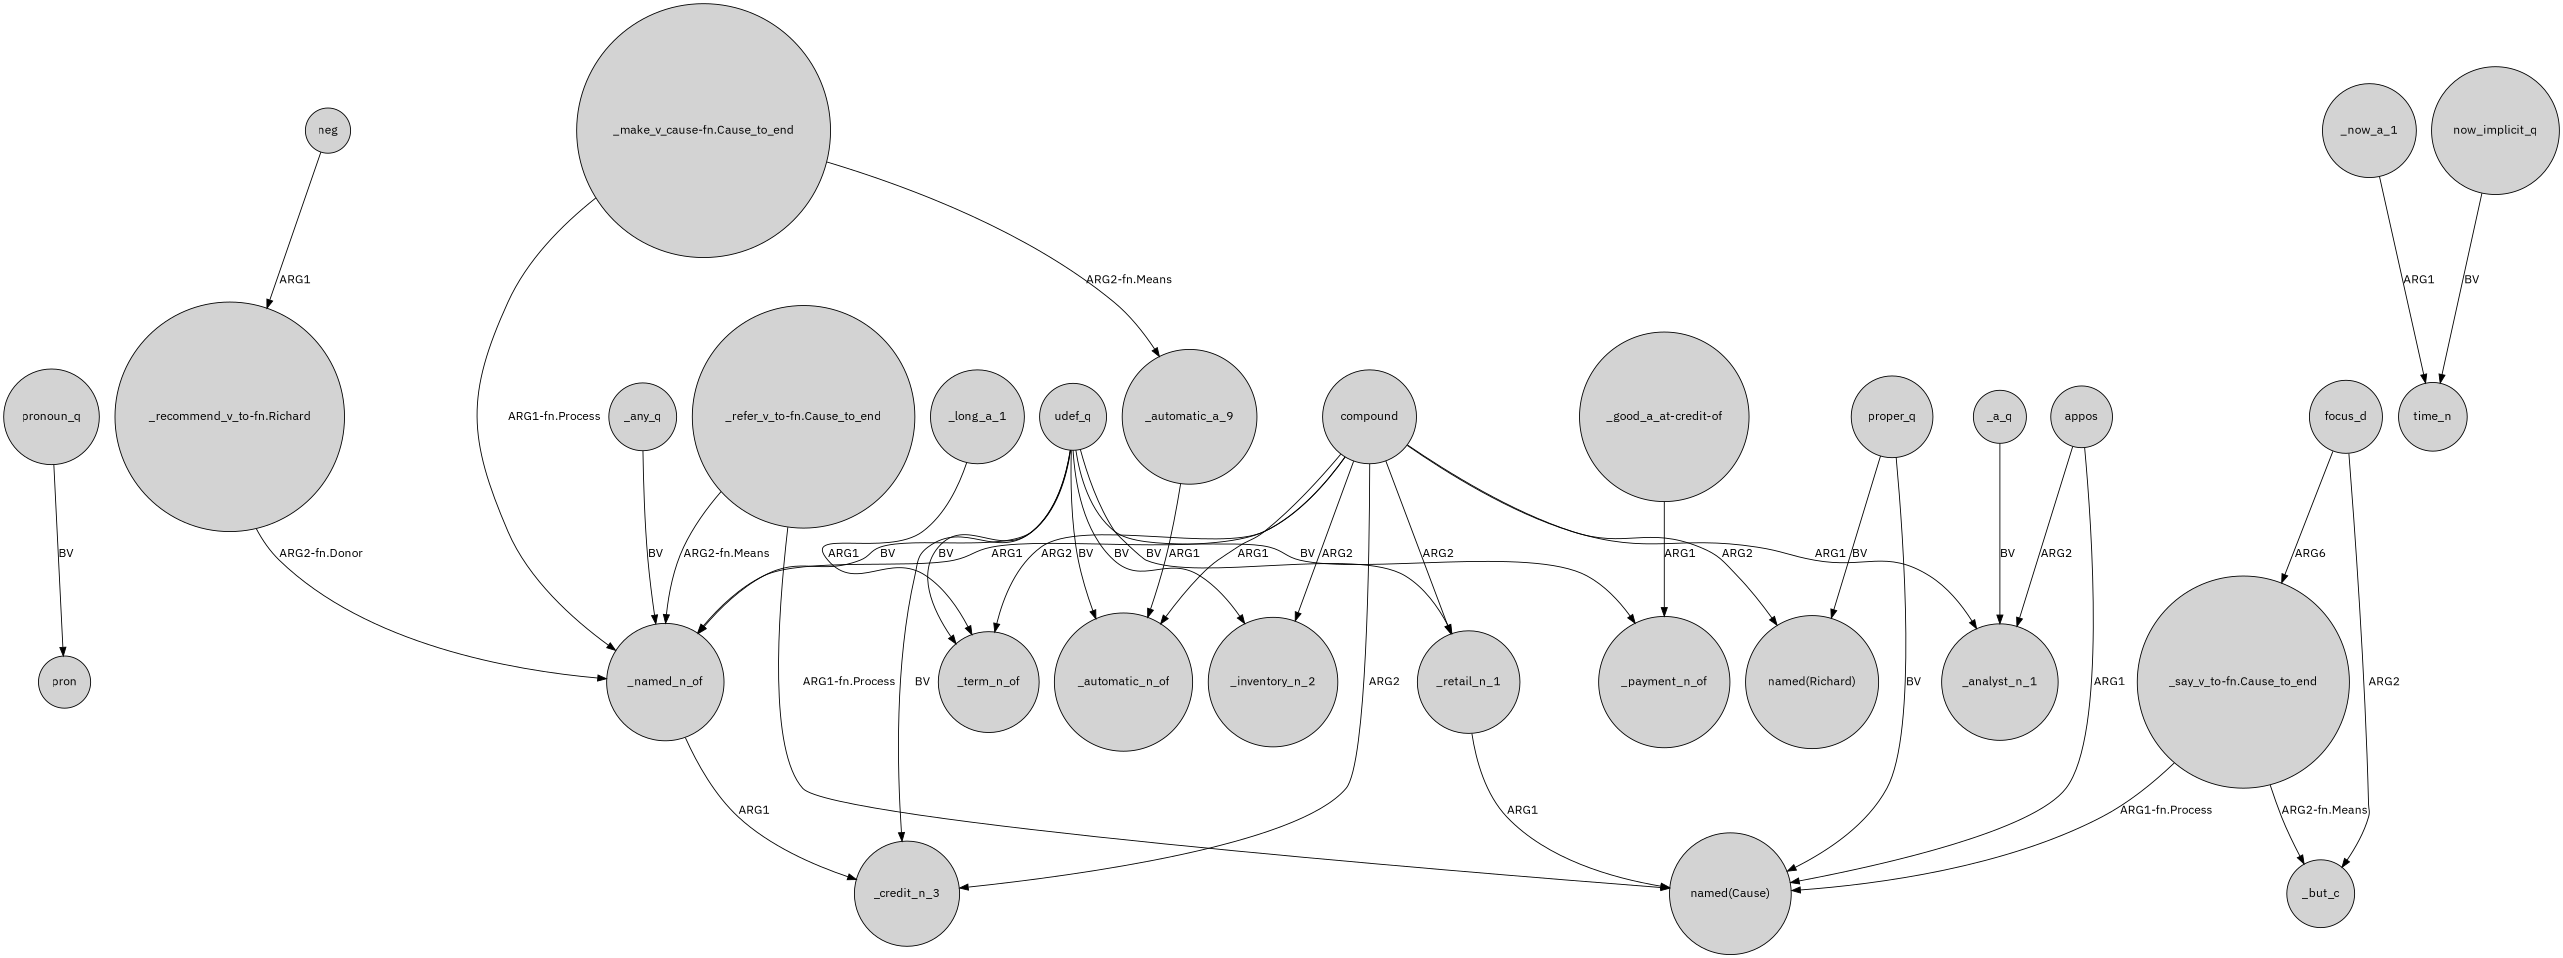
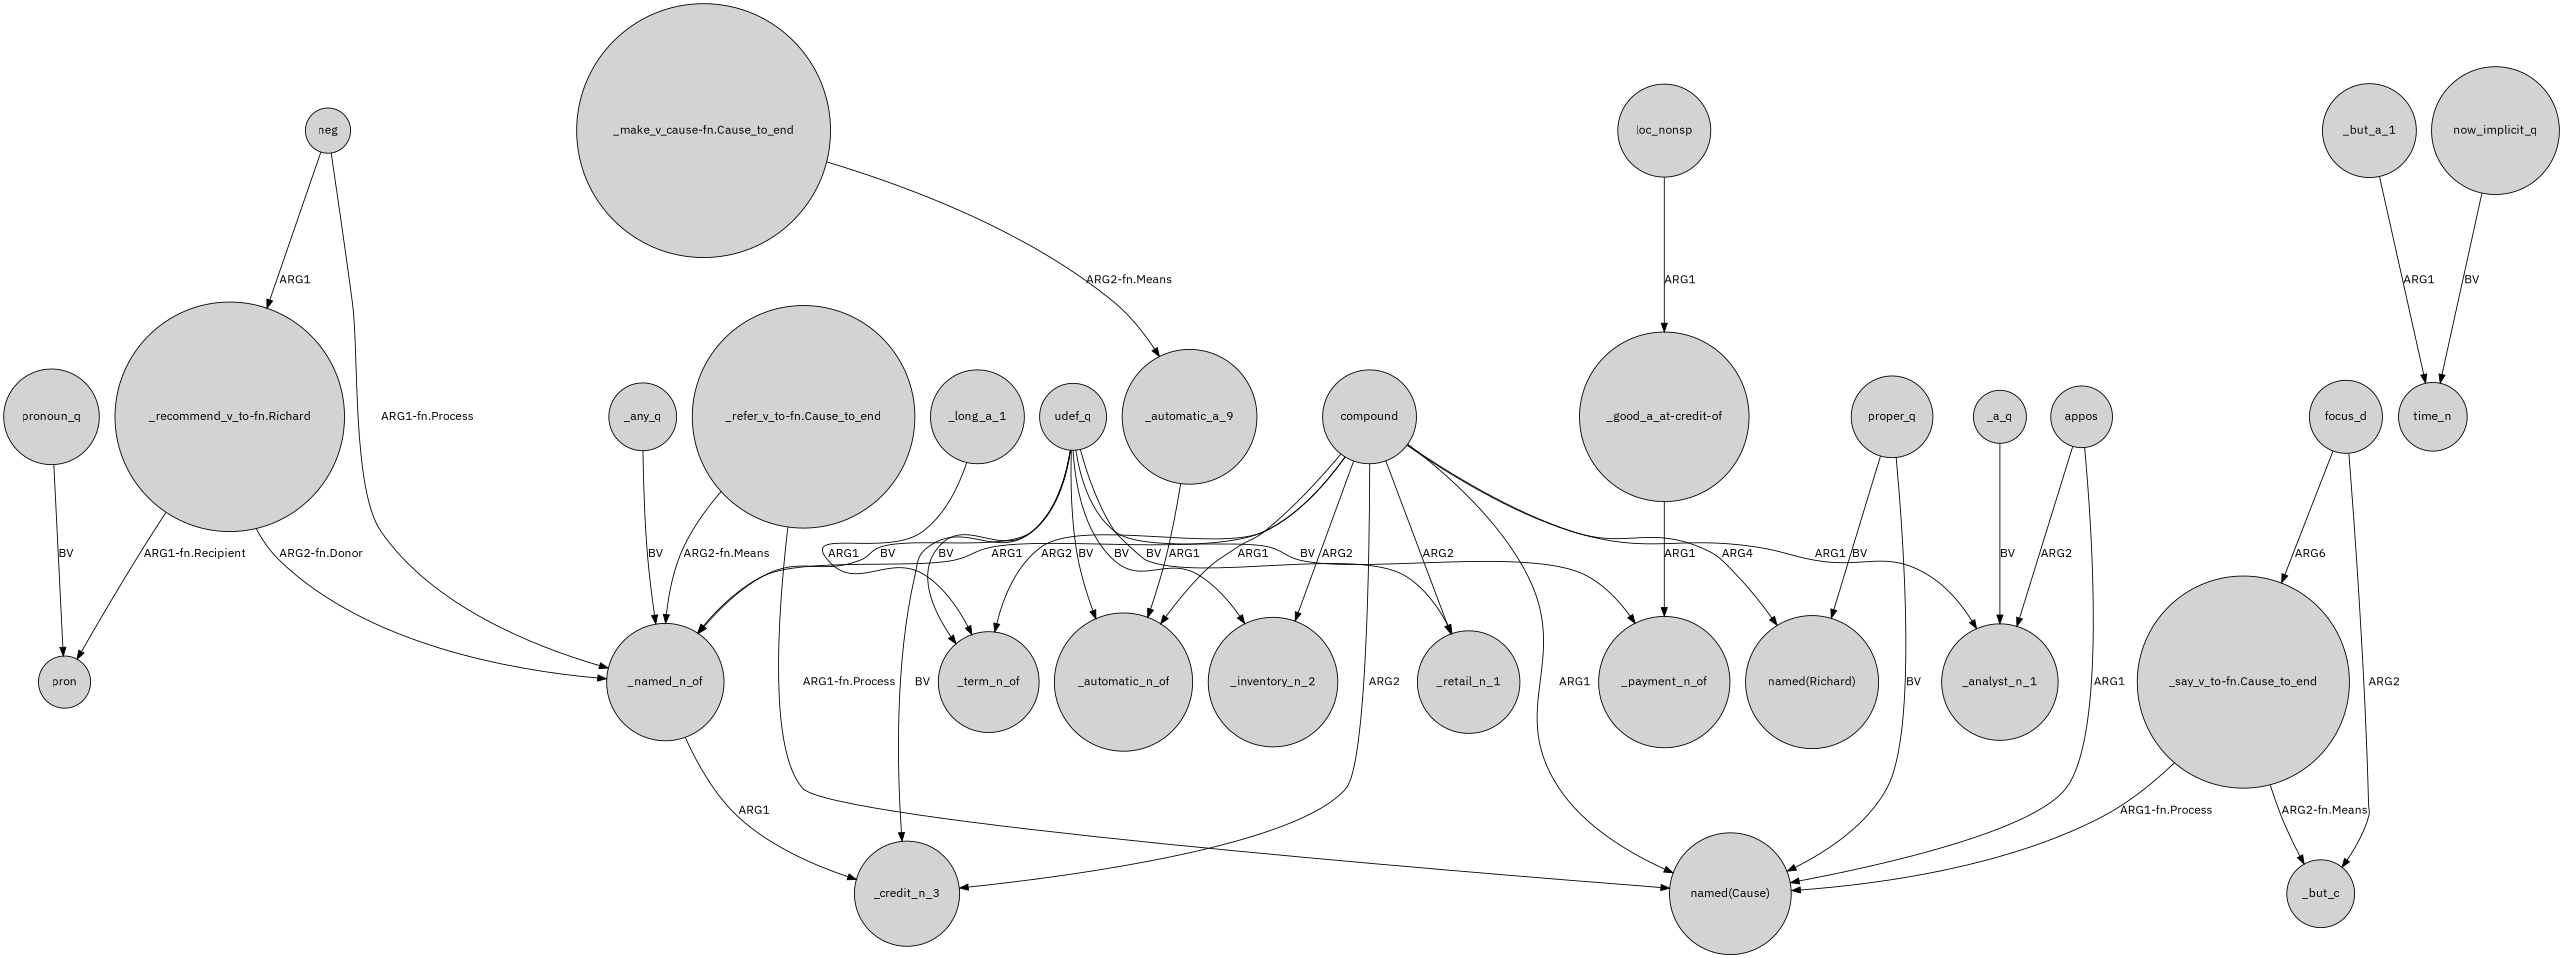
node "loc_nonsp": added
node "_now_a_1": label "_now_a_1" -> "_but_a_1"
edge "_make_v_cause-fn.Cause_to_end" -> "_named_n_of": now "neg" -> "_named_n_of"
edge "compound" -> "named(Richard)": label "ARG2" -> "ARG4"
edge "_recommend_v_to-fn.Richard" -> "pron": added, label "ARG1-fn.Recipient"
edge "_retail_n_1" -> "named(Cause)": now "compound" -> "named(Cause)"
